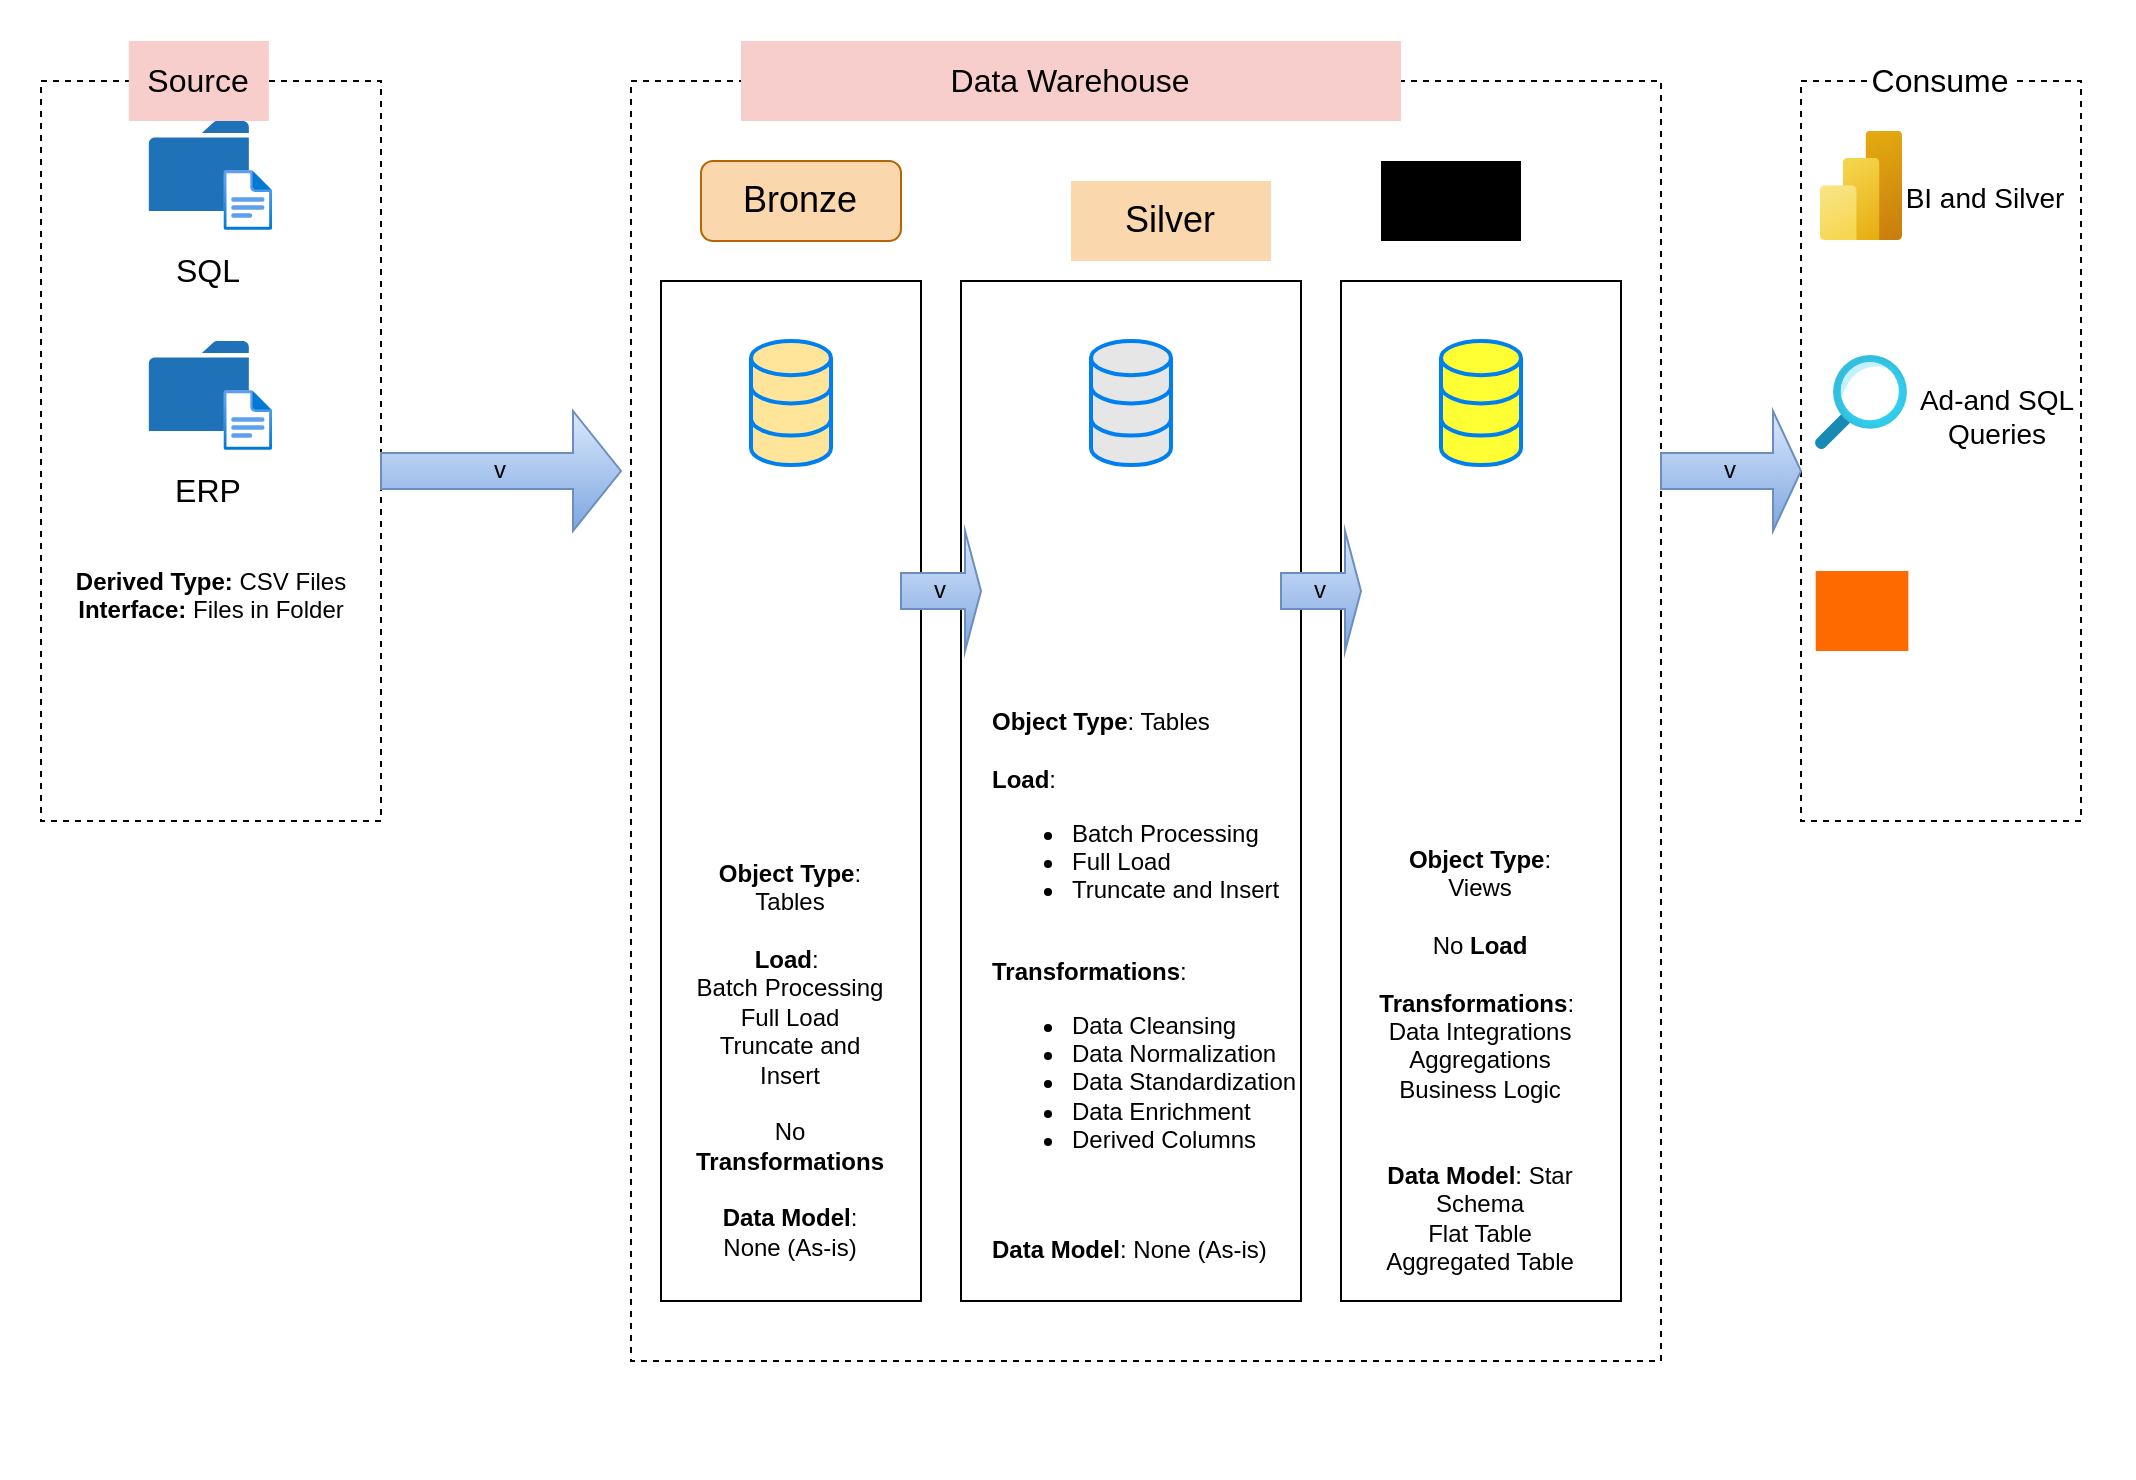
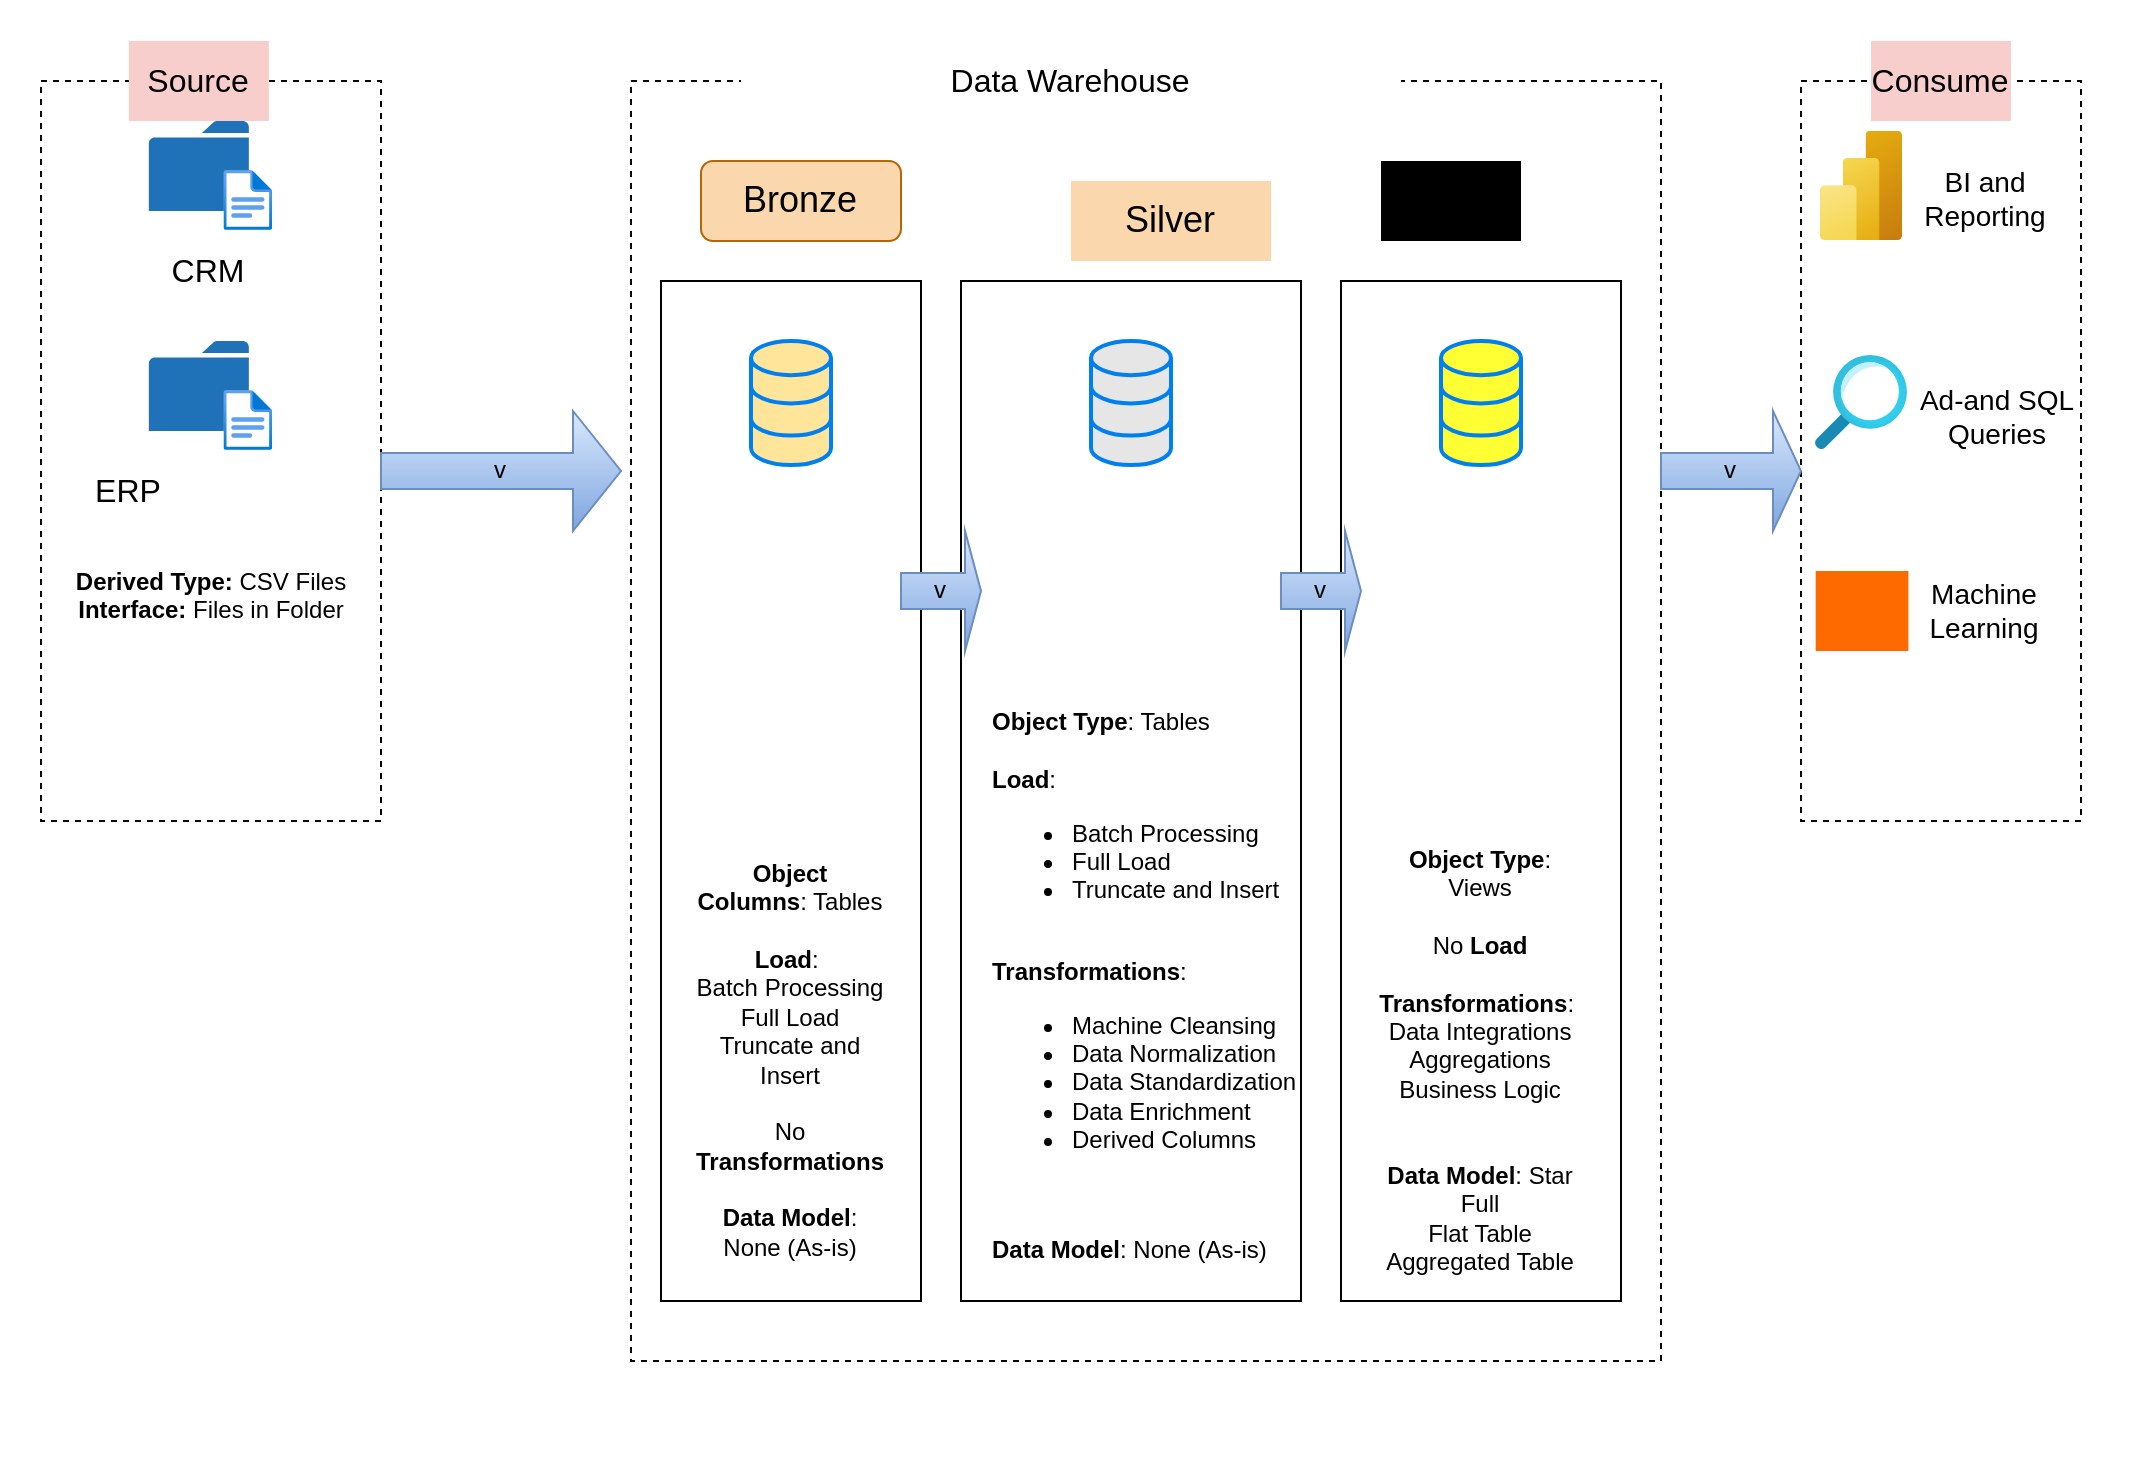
node "Data Warehouse": fillcolor #f8cecc -> #ffffff
node "Consume": fillcolor #ffffff -> #f8cecc
node "BI and Silver": label "BI and Silver" -> "BI and Reporting"
node "SQL": label "SQL" -> "CRM"
node "ERP": moved (209, 491) -> (129, 491)
node "Machine Learning": added
node "Object Type: Tables Load: Batch Processing Full Load Truncate and Insert Transformations: Data Cleansing Data Normalization Data Standardization Data Enrichment Derived Columns Data Model: None (As-is)": label "Object Type: Tables Load: Batch Processing Full Load Truncate and Insert Transformations: Data Cleansing Data Normalization Data Standardization Data Enrichment Derived Columns Data Model: None (As-is)" -> "Object Type: Tables Load: Batch Processing Full Load Truncate and Insert Transformations: Machine Cleansing Data Normalization Data Standardization Data Enrichment Derived Columns Data Model: None (As-is)"
node "Object Type: Tables Load: Batch Processing Full Load Truncate and Insert No Transformations Data Model: None (As-is)": label "Object Type: Tables Load: Batch Processing Full Load Truncate and Insert No Transformations Data Model: None (As-is)" -> "Object Columns: Tables Load: Batch Processing Full Load Truncate and Insert No Transformations Data Model: None (As-is)"
node "Object Type: Views No Load Transformations: Data Integrations Aggregations Business Logic Data Model: Star Schema Flat Table Aggregated Table": label "Object Type: Views No Load Transformations: Data Integrations Aggregations Business Logic Data Model: Star Schema Flat Table Aggregated Table" -> "Object Type: Views No Load Transformations: Data Integrations Aggregations Business Logic Data Model: Star Full Flat Table Aggregated Table"
